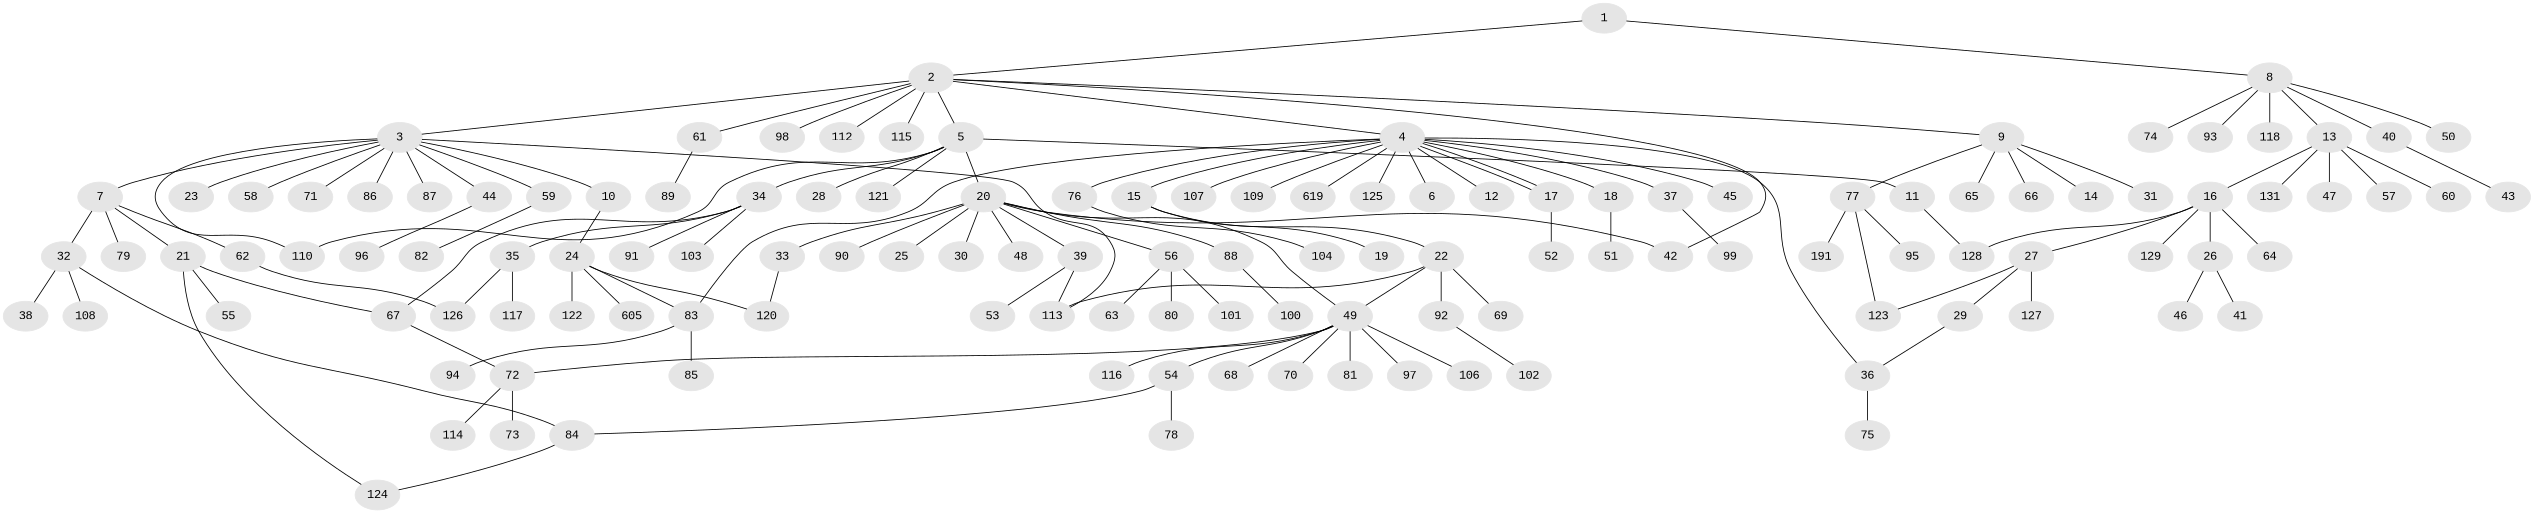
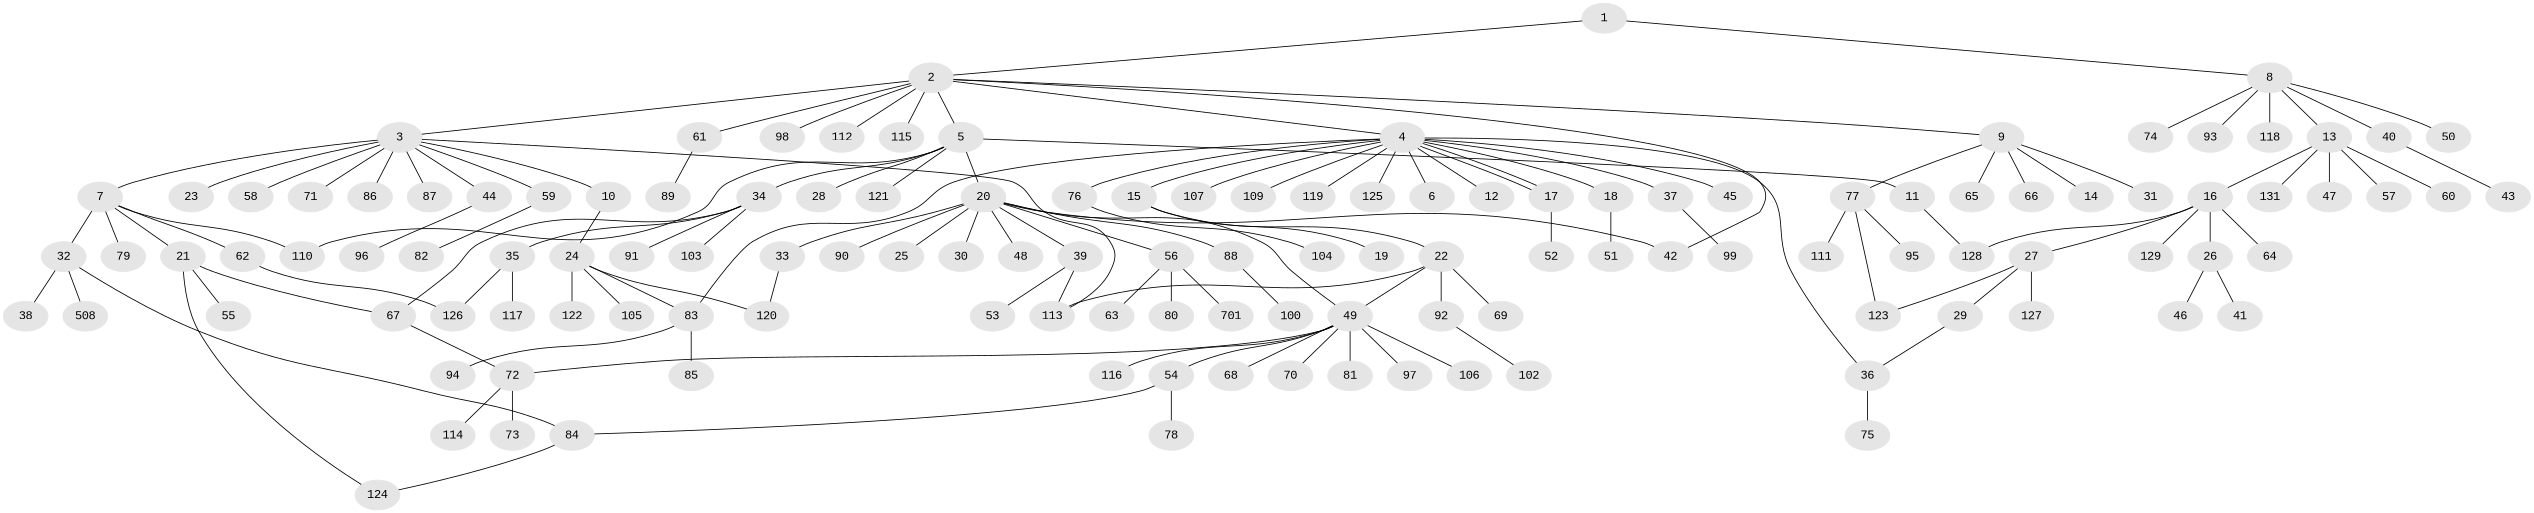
edge "3" -- "110": now "7" -- "110"
node "619": label "619" -> "119"
node "191": label "191" -> "111"
node "108": label "108" -> "508"
node "605": label "605" -> "105"
node "101": label "101" -> "701"
